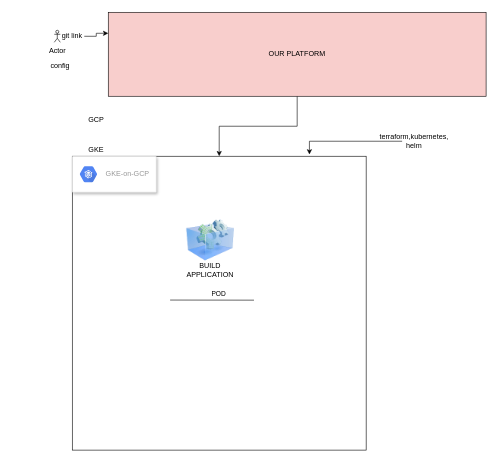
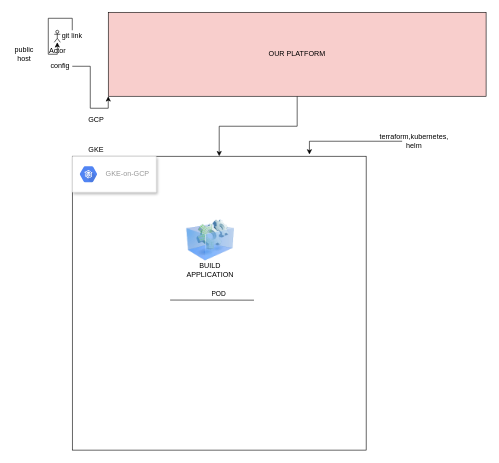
edge "git link" -> "OUR PLATFORM": now "git link" -> "Actor"
node "public host": added
edge "config" -> "OUR PLATFORM": added
